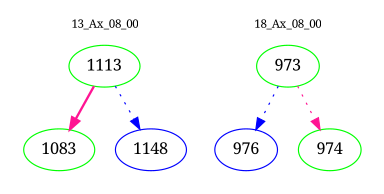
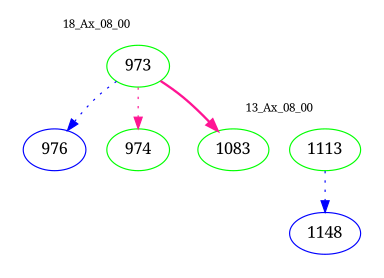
edge "1113" -> "1083": now "973" -> "1083"
